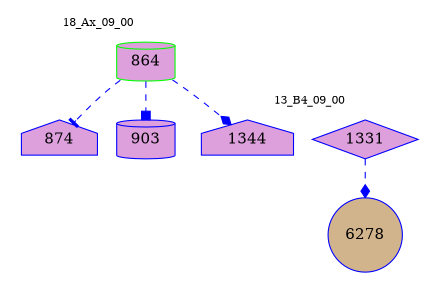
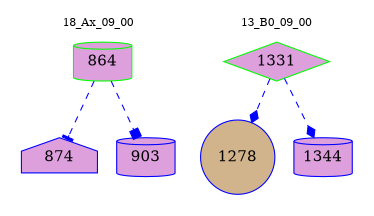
edge "864" -> "1344": now "1331" -> "1344"
cluster "13_B4_09_00": label "13_B4_09_00" -> "13_B0_09_00"
node "1344": shape house -> cylinder
node "1331": color blue -> green
node "6278": label "6278" -> "1278"
